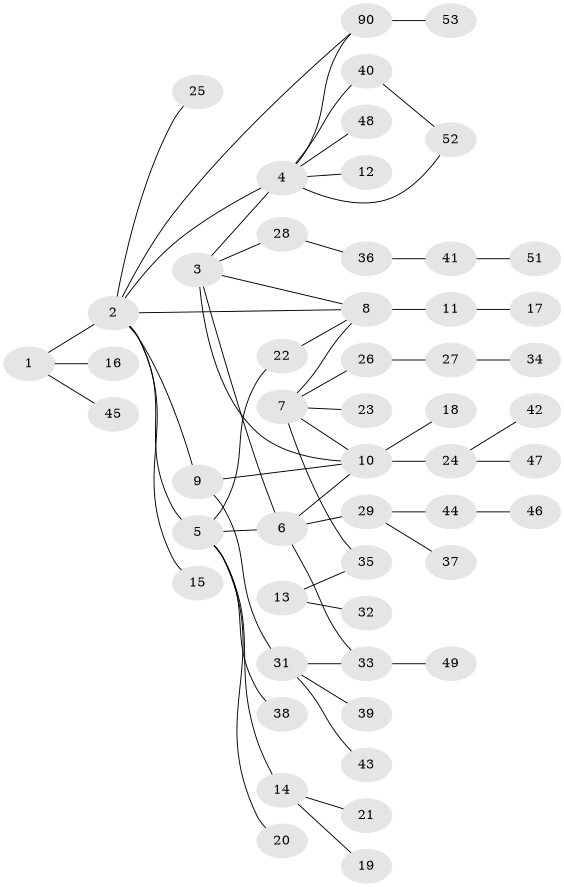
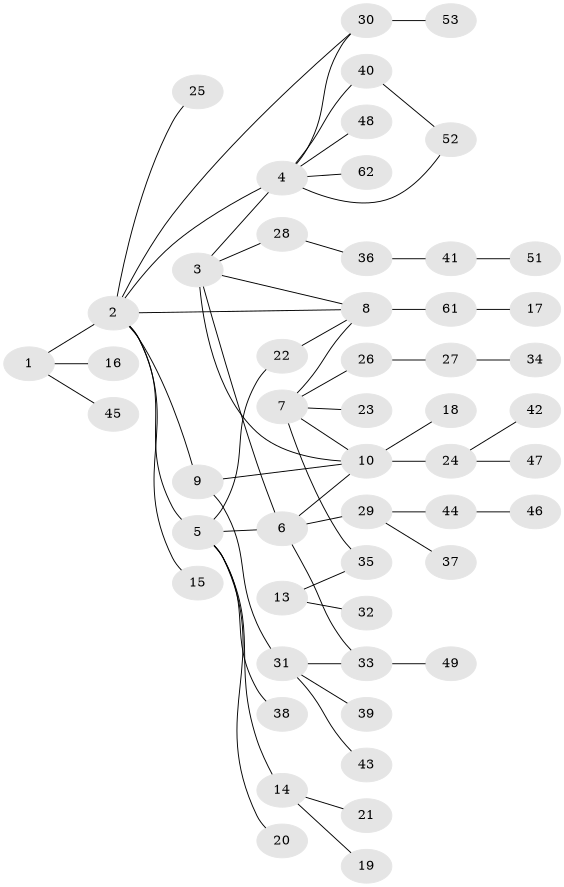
node "90": label "90" -> "30"
node "12": label "12" -> "62"
node "11": label "11" -> "61"
